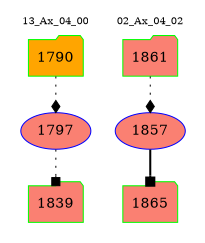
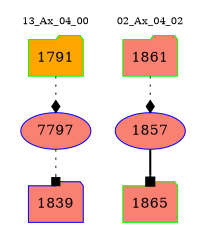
node "1790": label "1790" -> "1791"
node "1797": label "1797" -> "7797"
node "1839": color green -> blue
